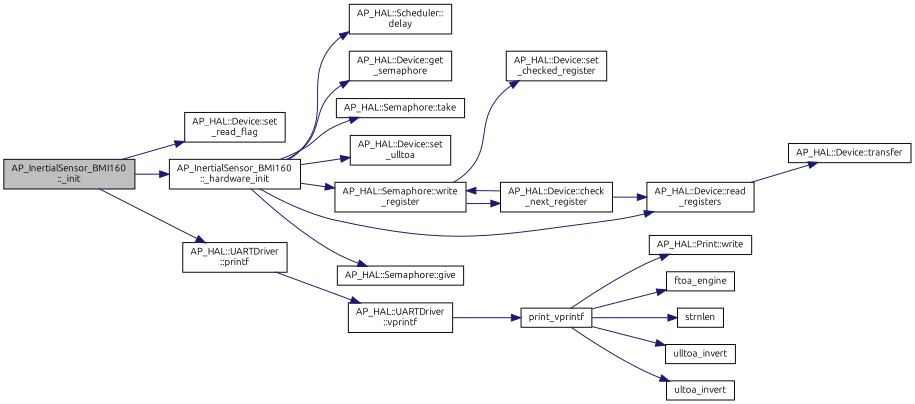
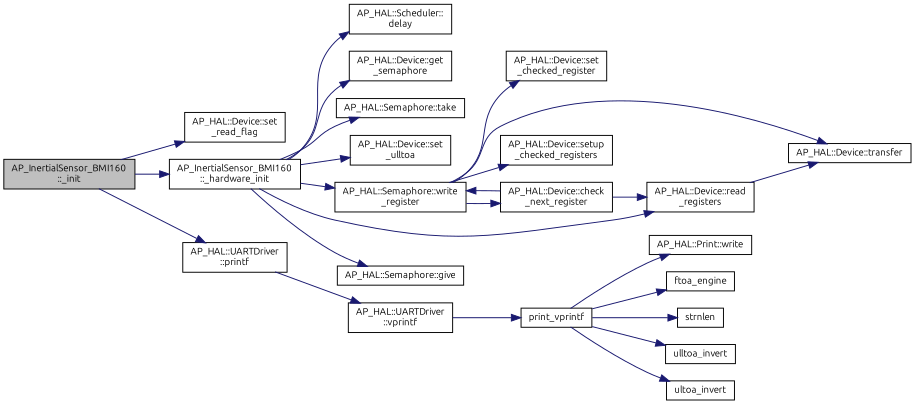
edge "AP_HAL::Semaphore::write _register" -> "AP_HAL::Device::transfer": added
node "AP_HAL::Device::setup _checked_registers": added
